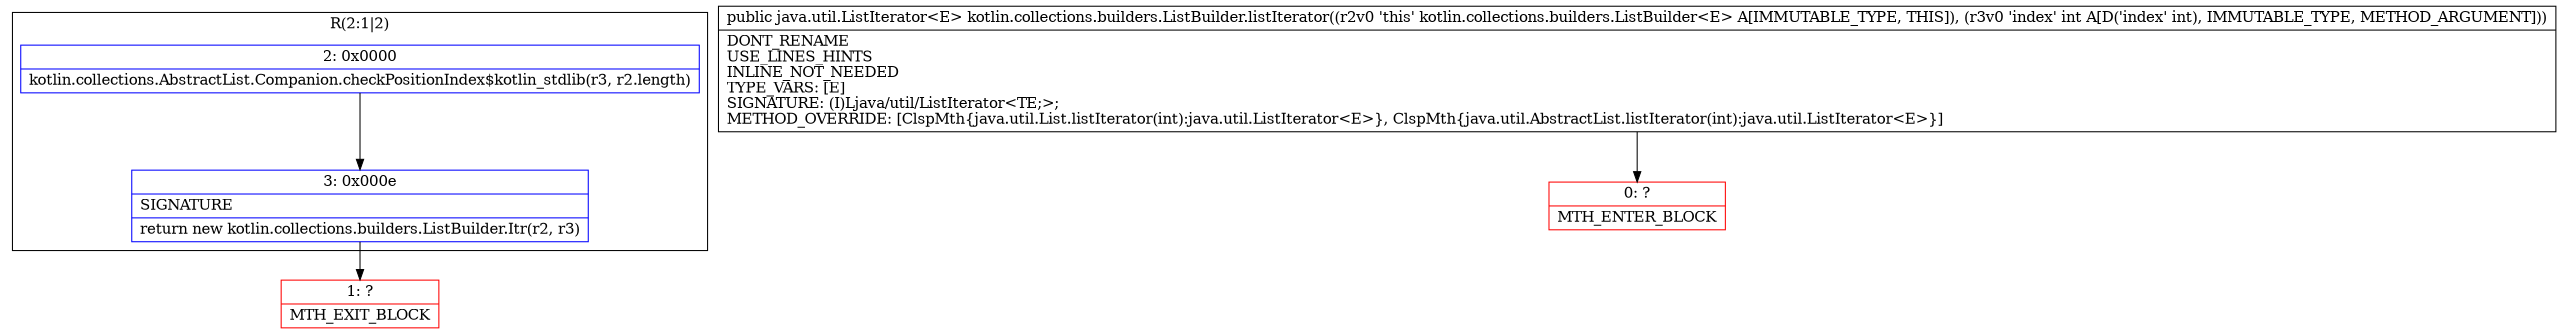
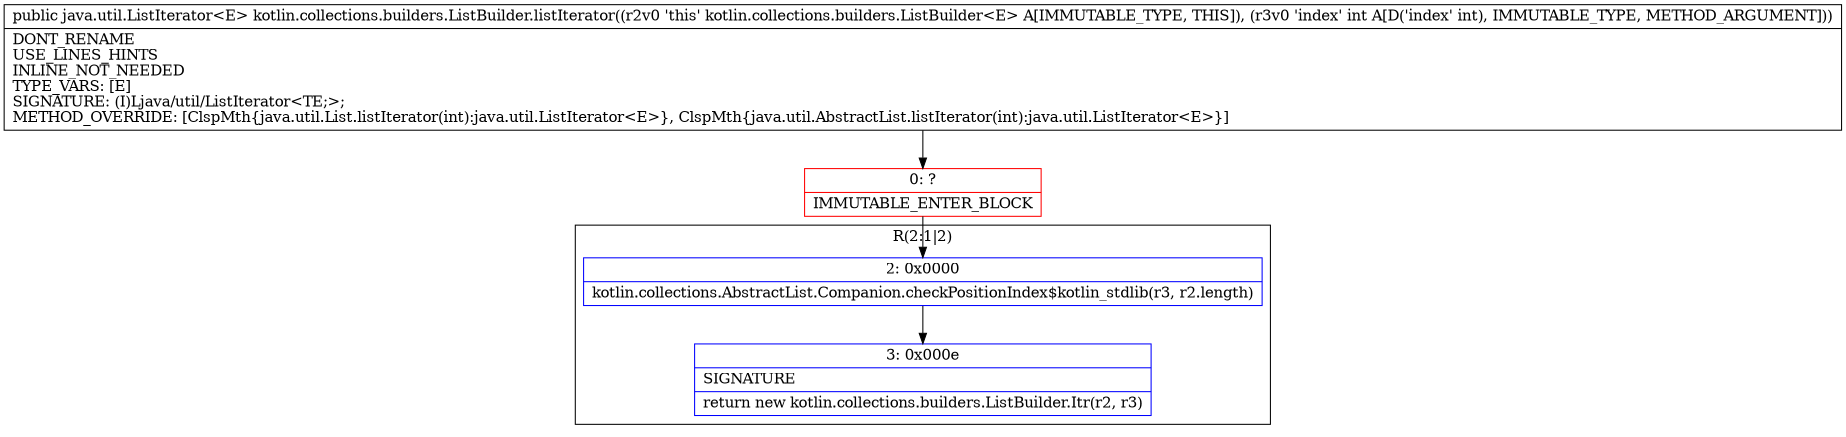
node "0: ?": text "MTH_ENTER_BLOCK" -> "IMMUTABLE_ENTER_BLOCK"
edge "0: ?" -> "2: 0x0000": added
node "1: ?": removed
